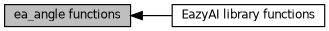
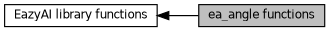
edge "EazyAI library functions" -> "ea_angle functions": reversed
